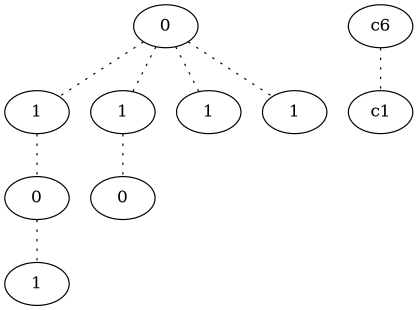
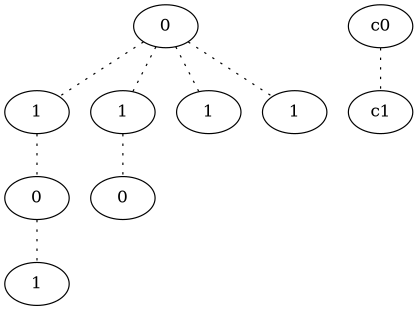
node "c6": label "c6" -> "c0"
